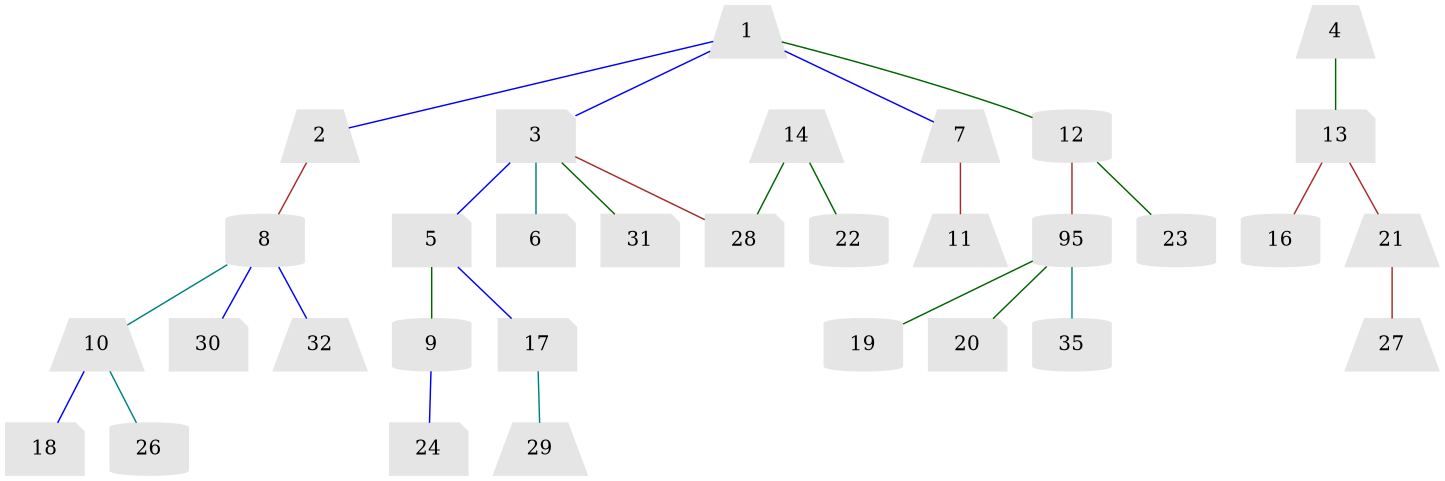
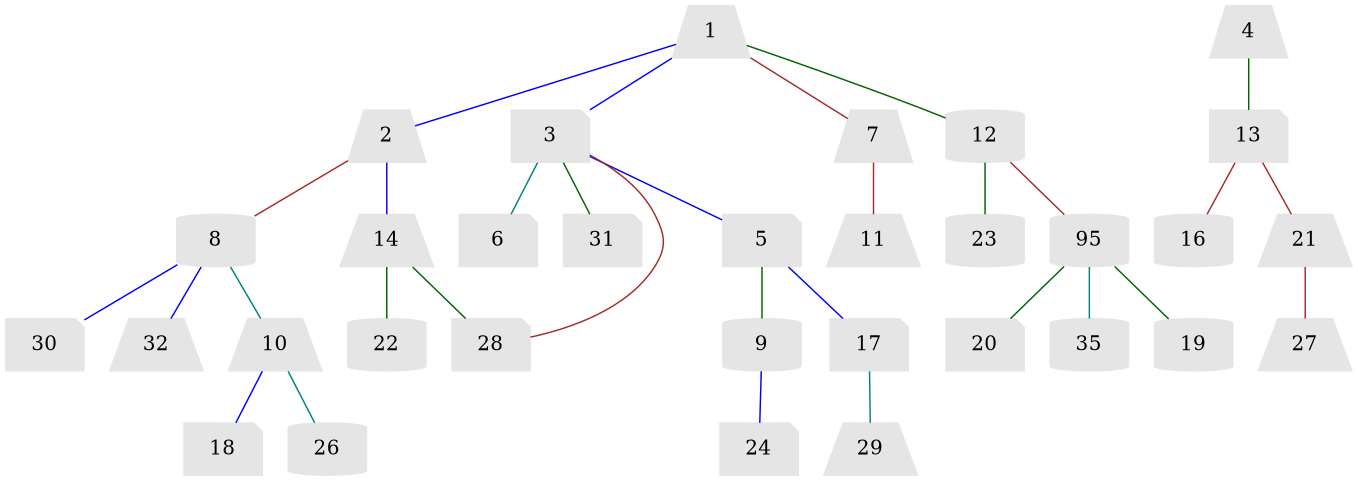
edge "1" -- "7": color blue -> brown
edge "2" -- "14": added
